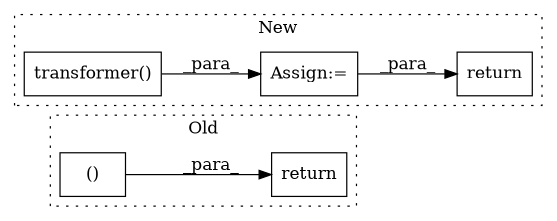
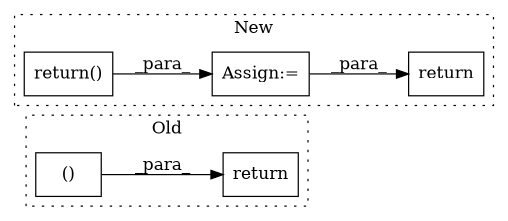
node "transformer()": label "transformer()" -> "return()"
